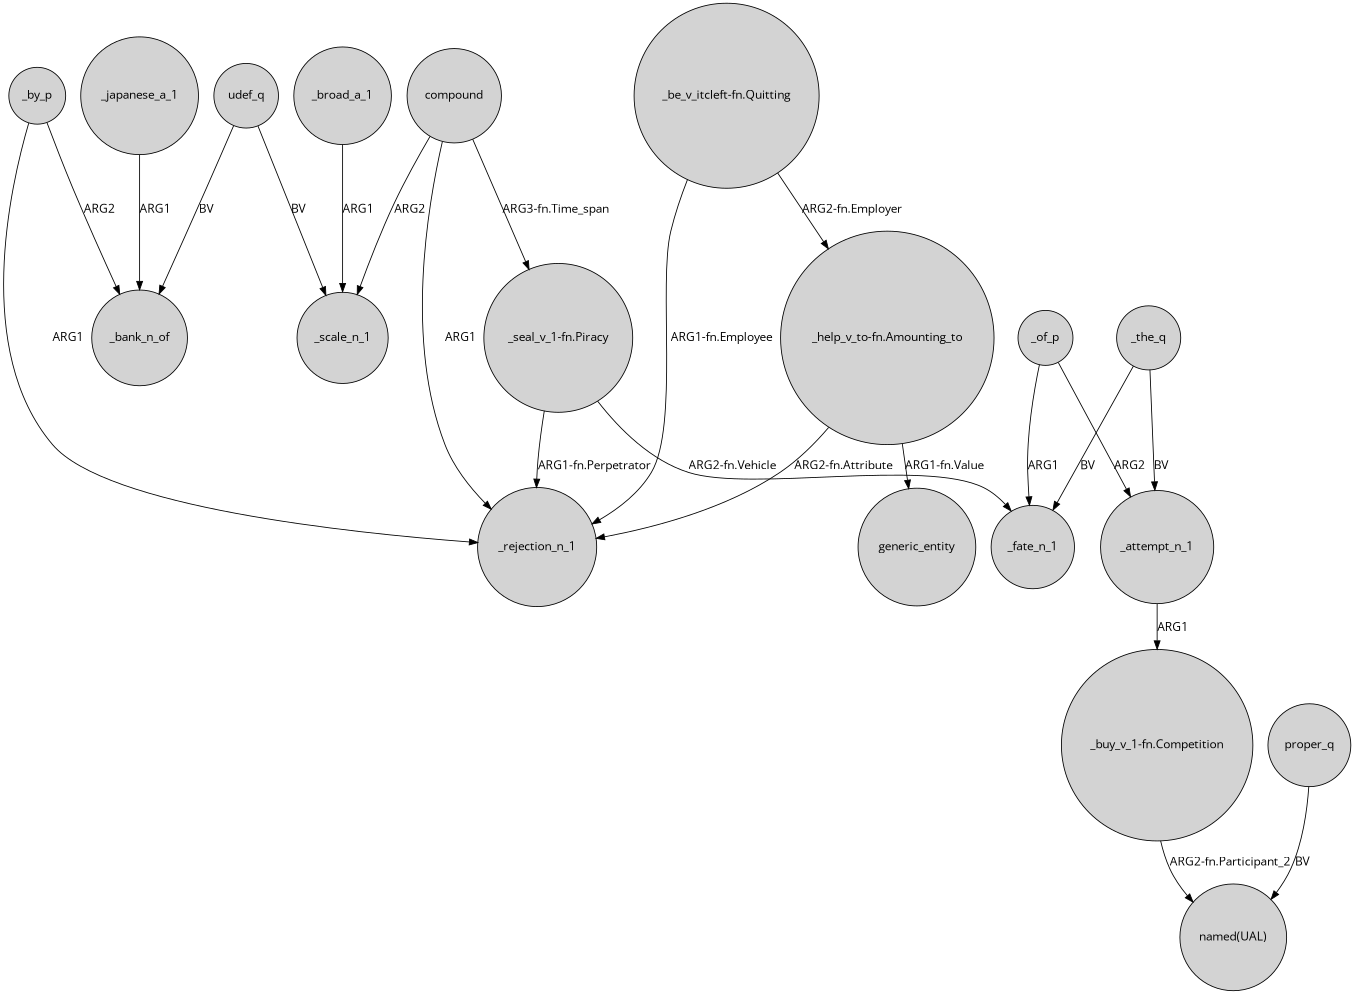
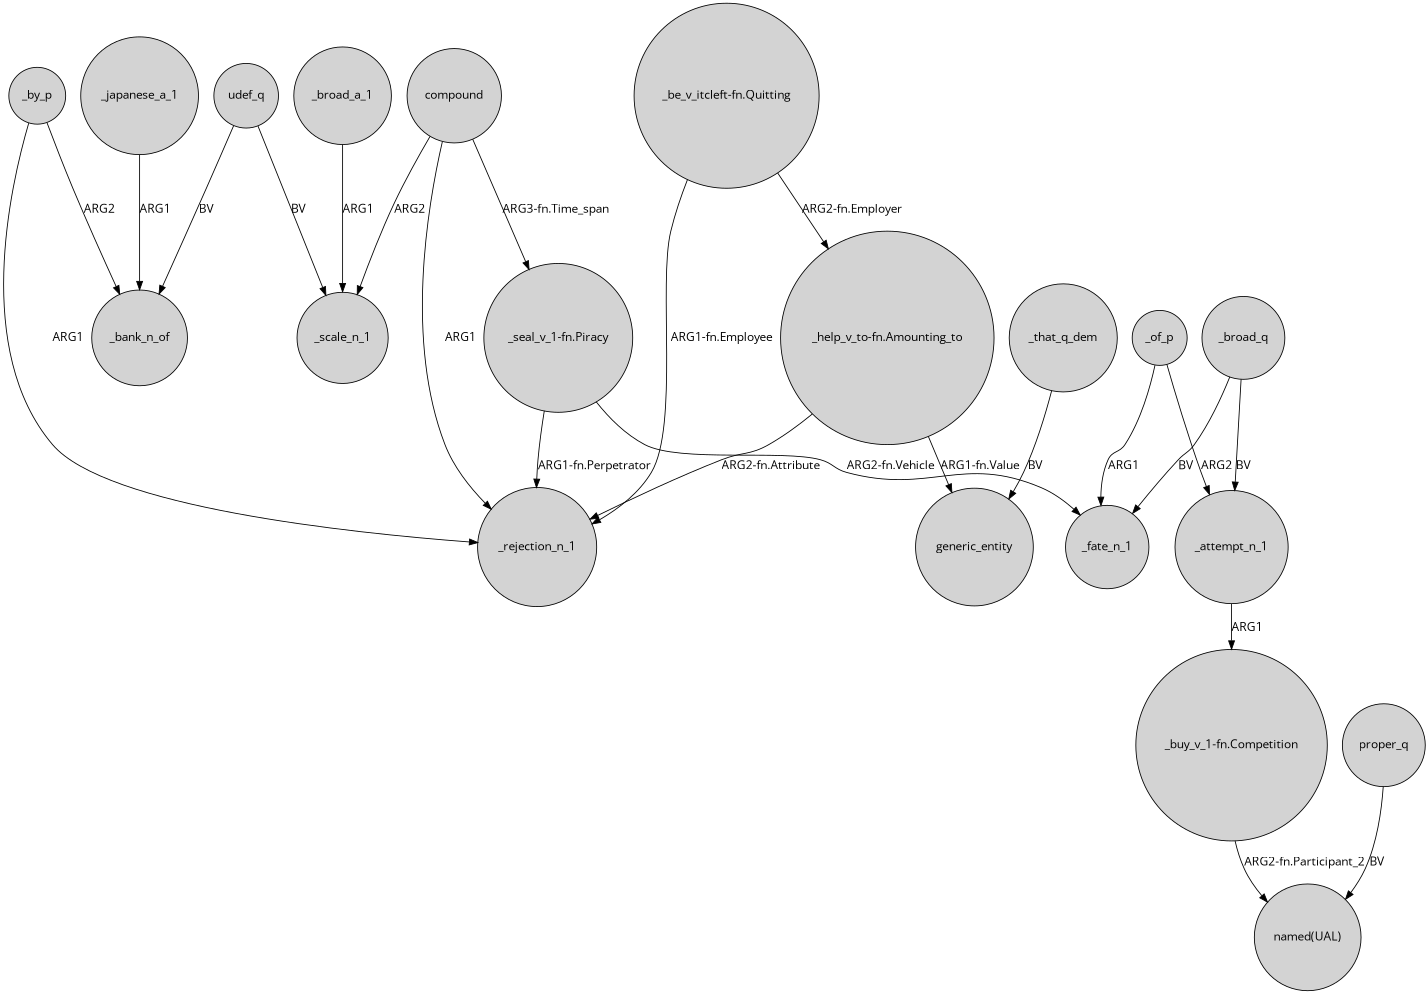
node "_that_q_dem": added
node "_the_q": label "_the_q" -> "_broad_q"
